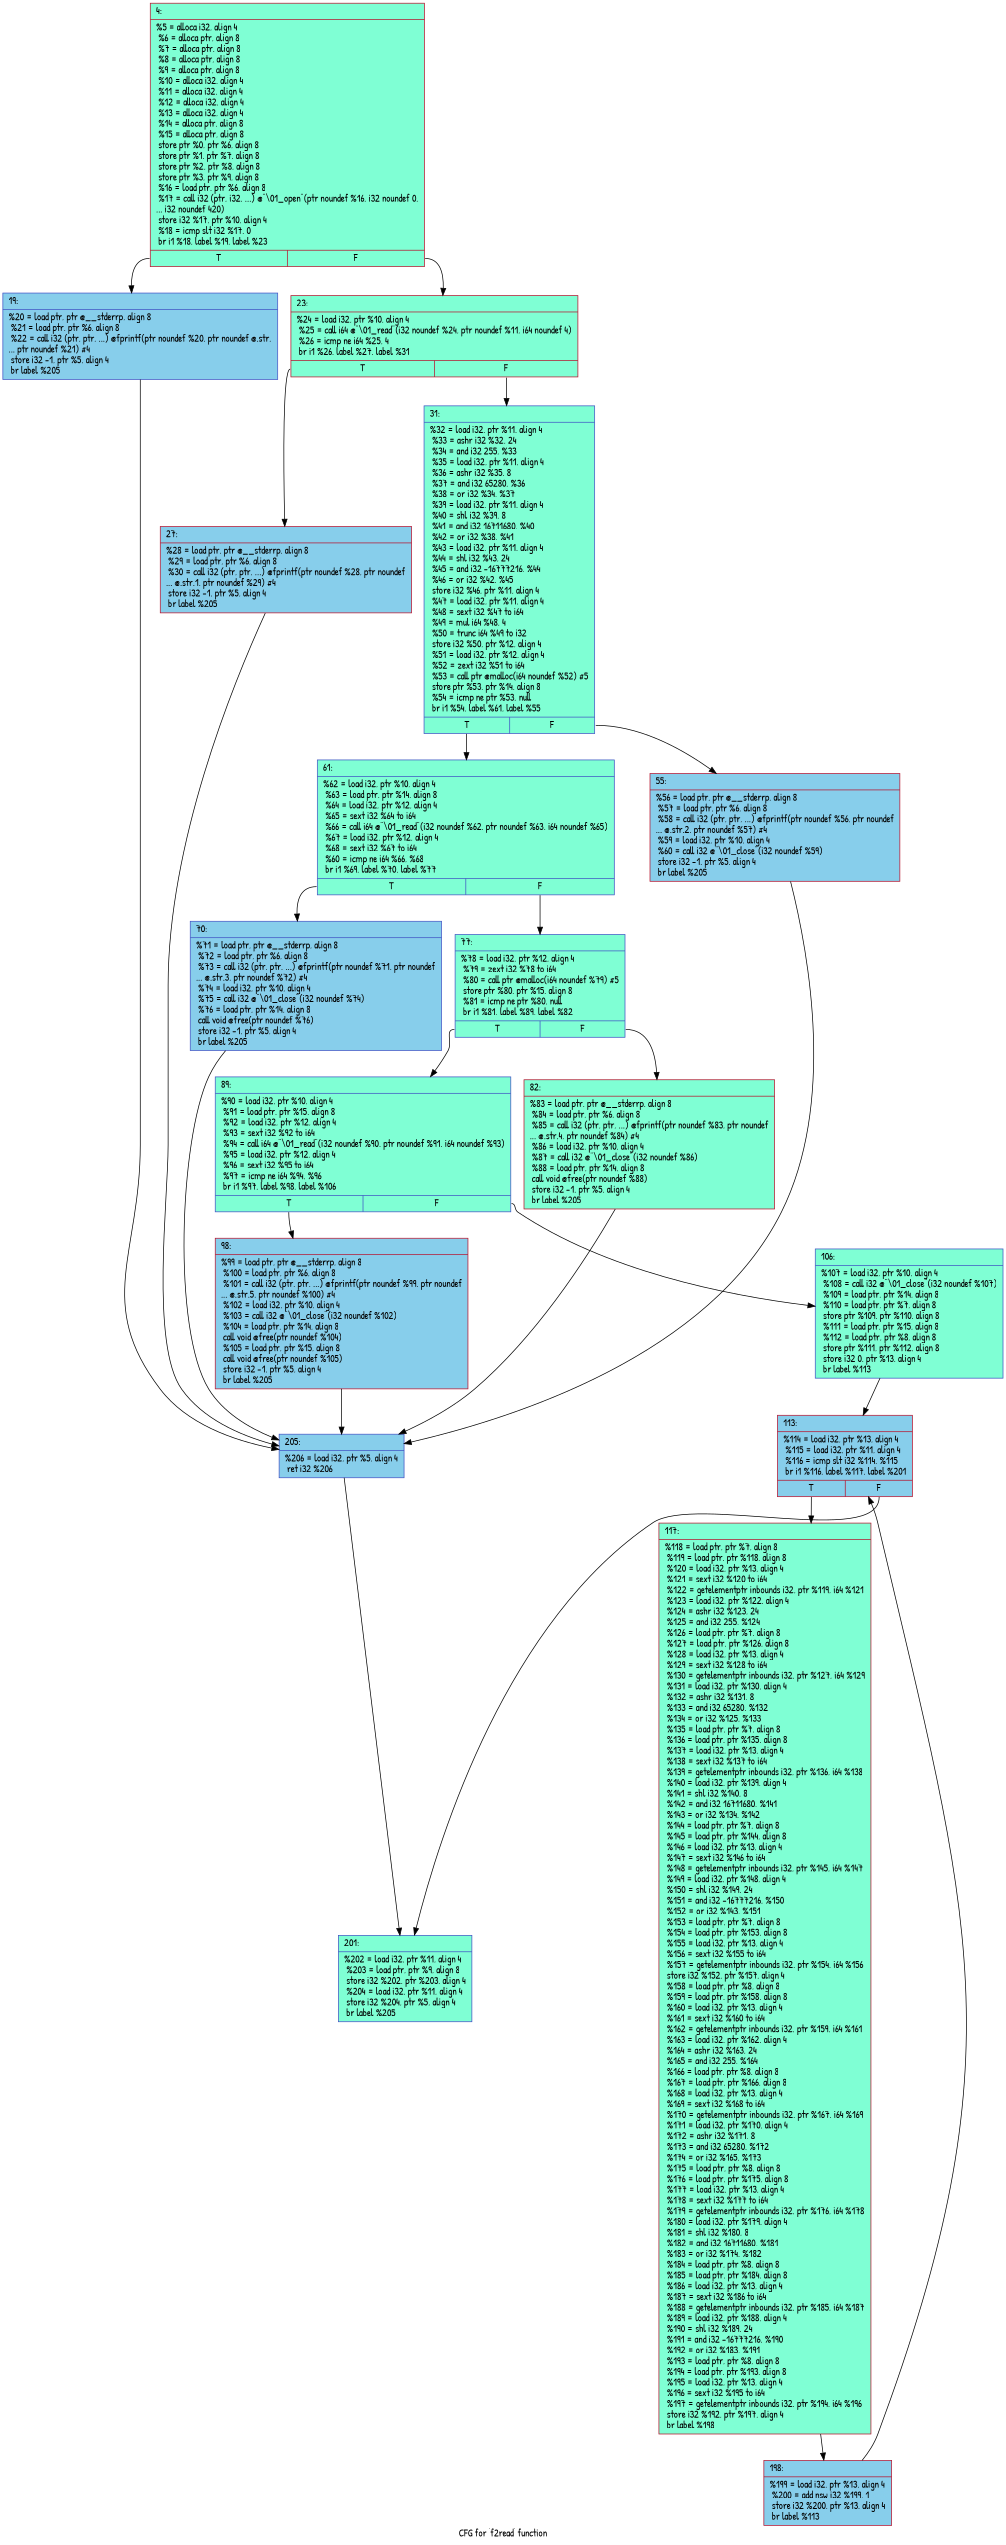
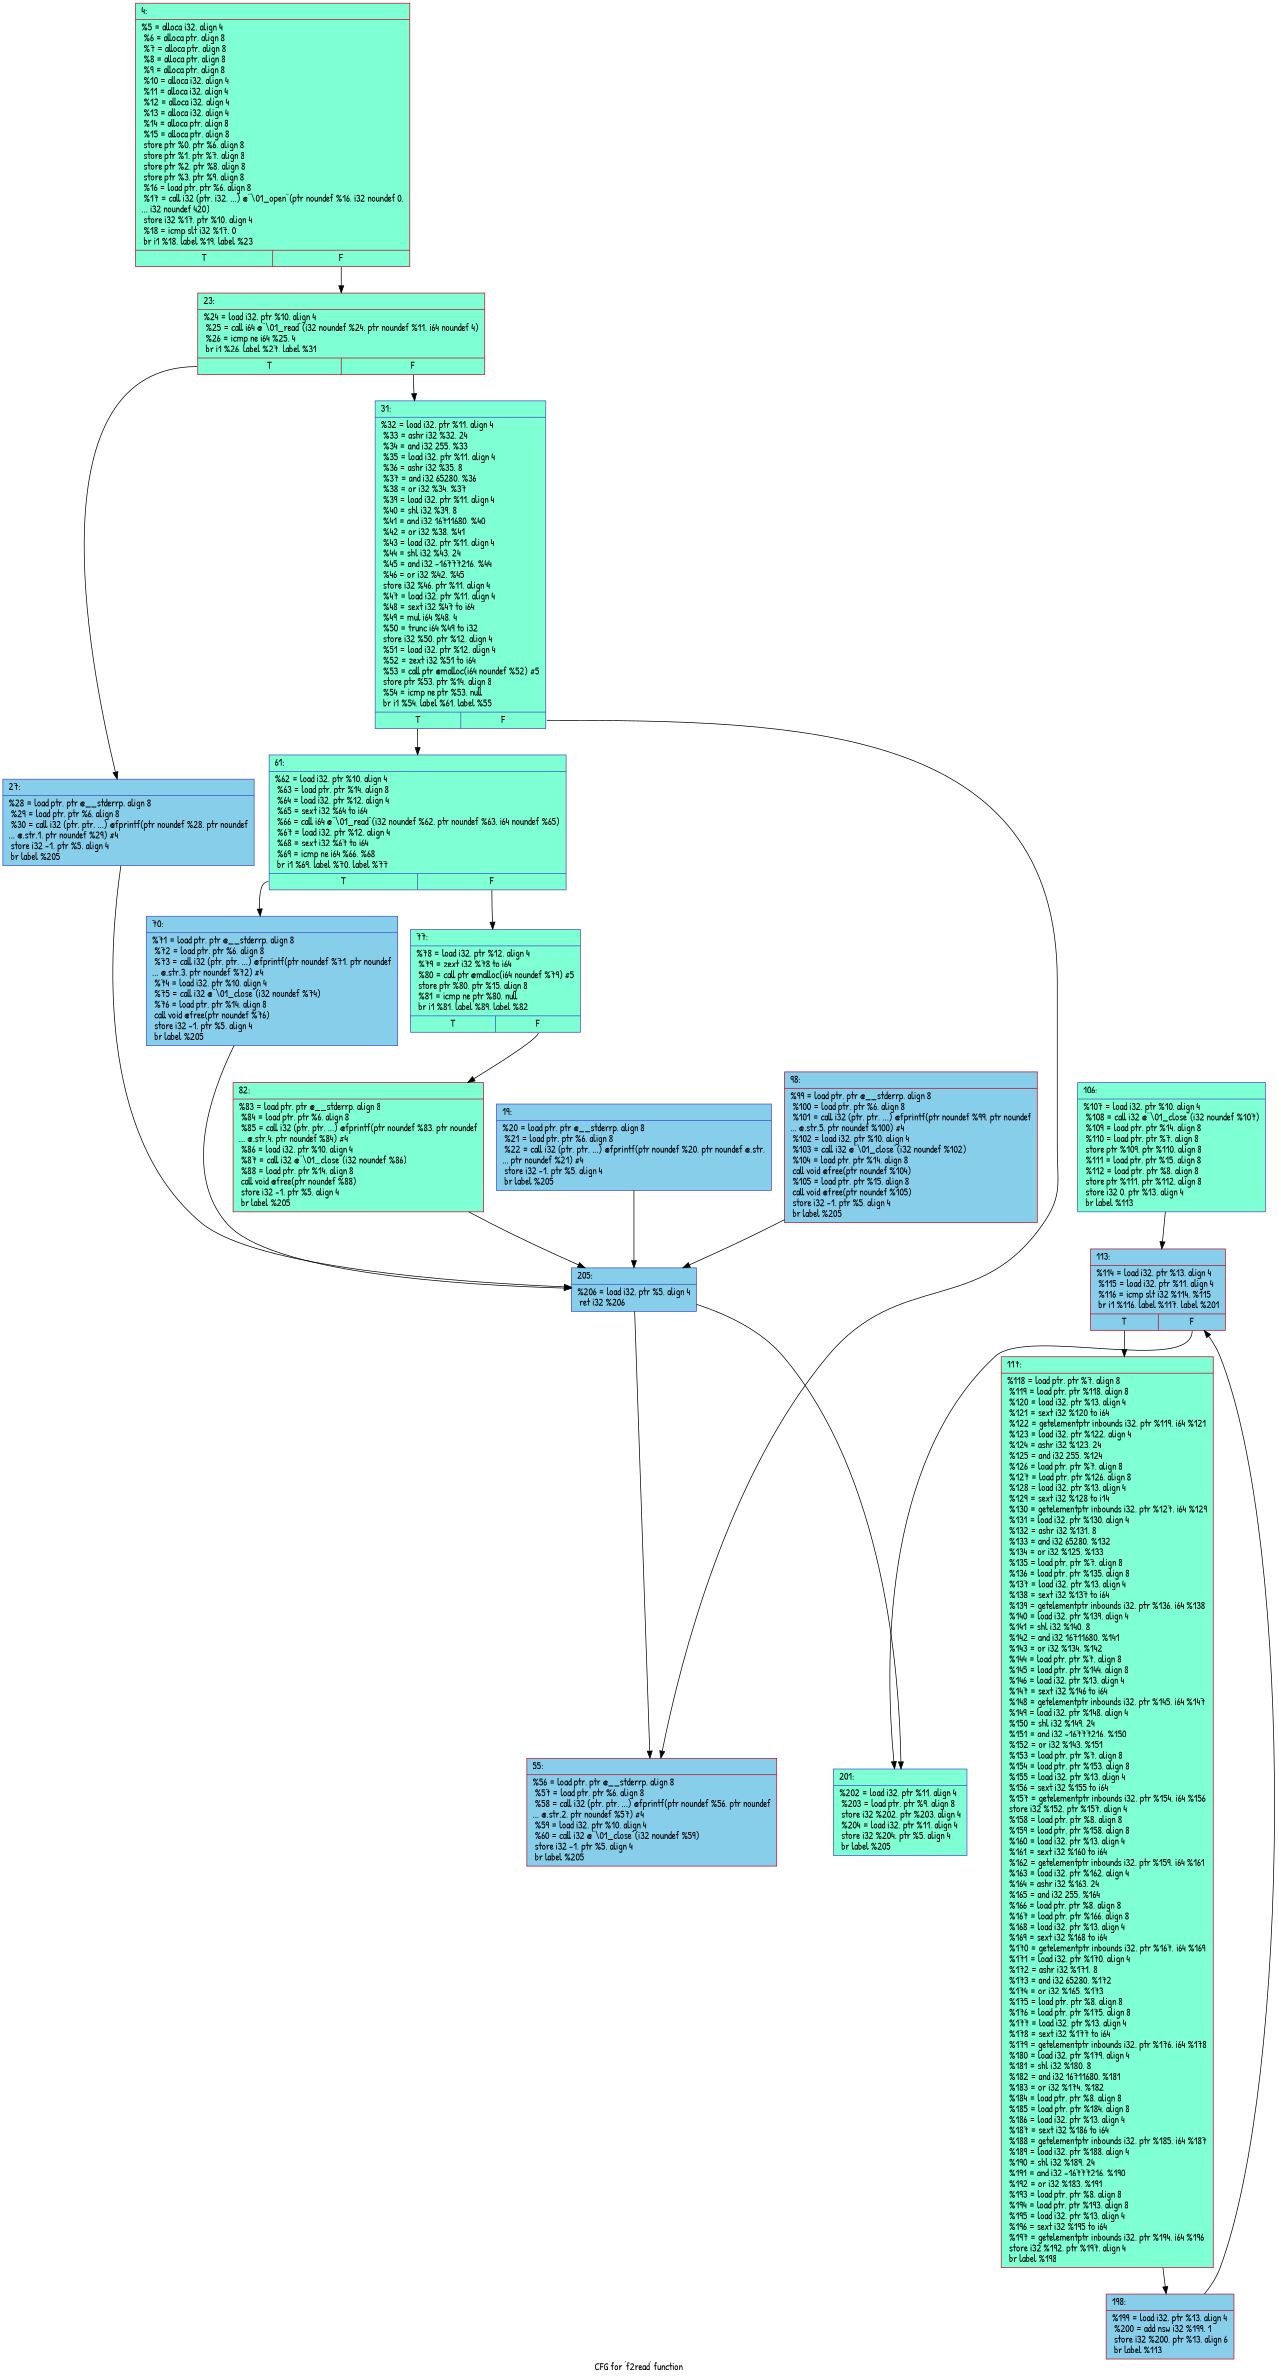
edge "4:" -> "19:": removed
node "27:": color #b70d28ff -> #3d50c3ff
node "61:": text "%60 = icmp ne i64 %66, %68" -> "%69 = icmp ne i64 %66, %68"
node "89:": removed
edge "55:" -> "205:": reversed
node "117:": text "%129 = sext i32 %128 to i64" -> "%129 = sext i32 %128 to i14"
node "198:": text "store i32 %200, ptr %13, align 4" -> "store i32 %200, ptr %13, align 6"
